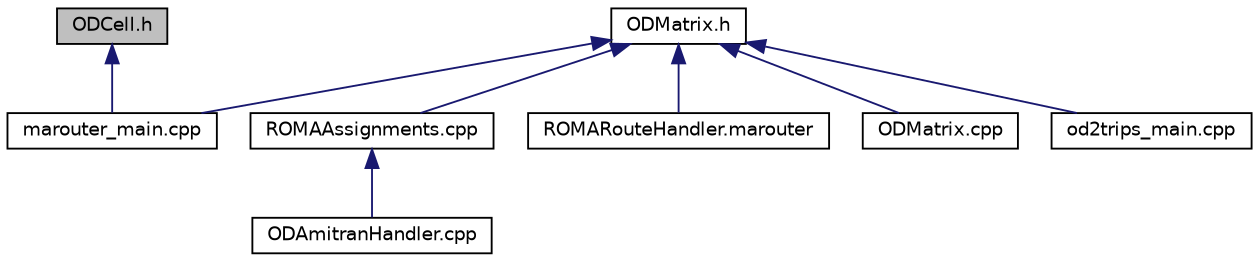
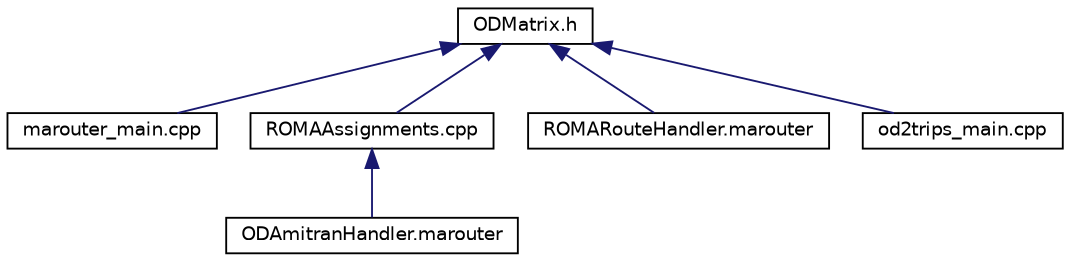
node "ODCell.h": removed
node "ODMatrix.cpp": removed
node "ODAmitranHandler.cpp": label "ODAmitranHandler.cpp" -> "ODAmitranHandler.marouter"
